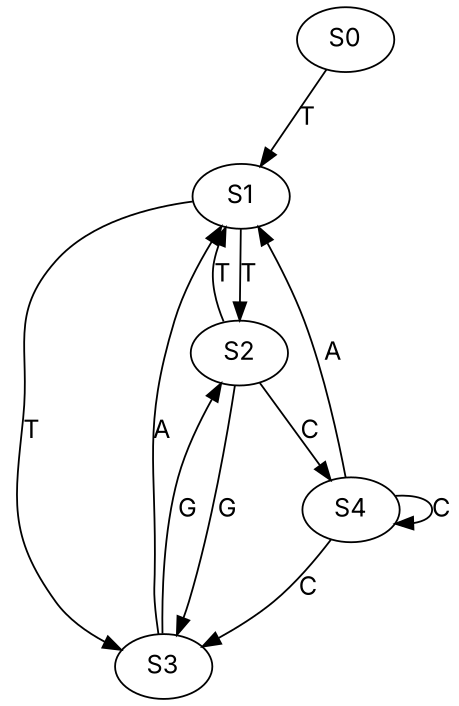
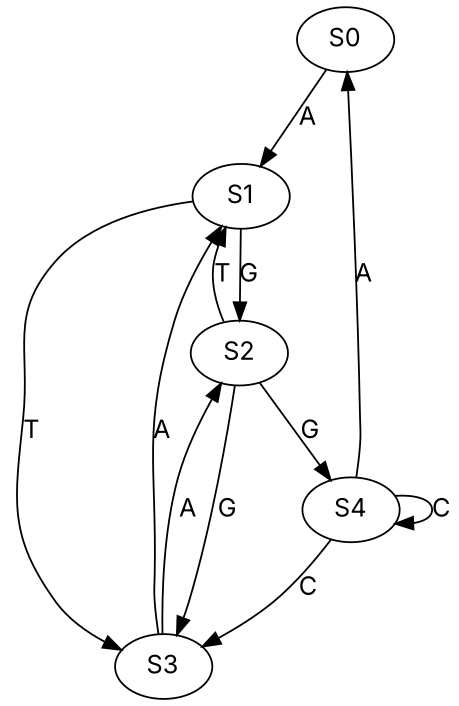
edge "S0" -> "S1": label "T" -> "A"
edge "S1" -> "S2": label "T" -> "G"
edge "S4" -> "S1": now "S4" -> "S0"
edge "S2" -> "S4": label "C" -> "G"
edge "S3" -> "S2": label "G" -> "A"
